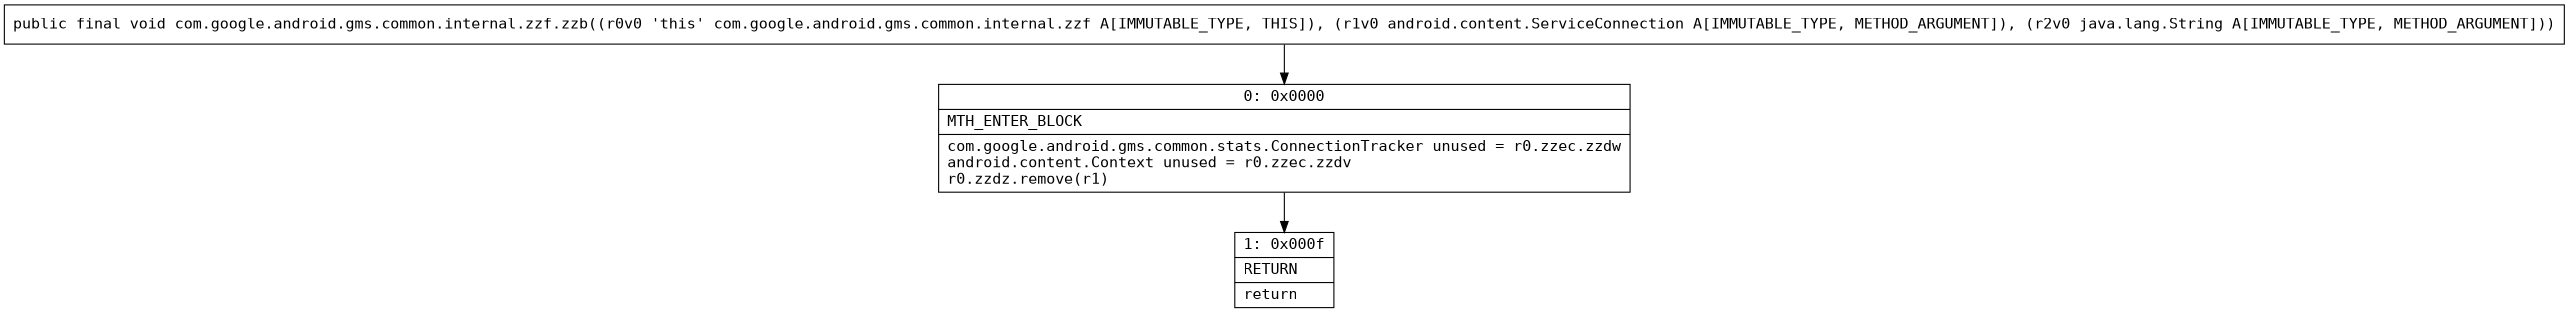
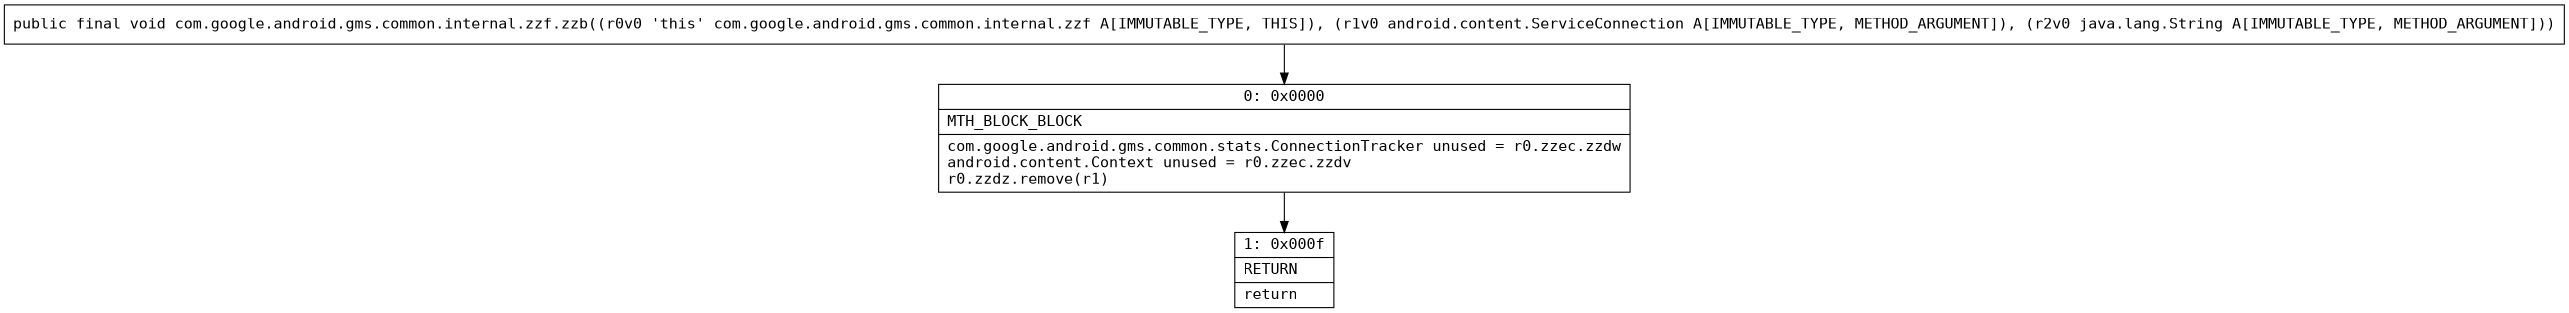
node "0: 0x0000": text "MTH_ENTER_BLOCK" -> "MTH_BLOCK_BLOCK"
